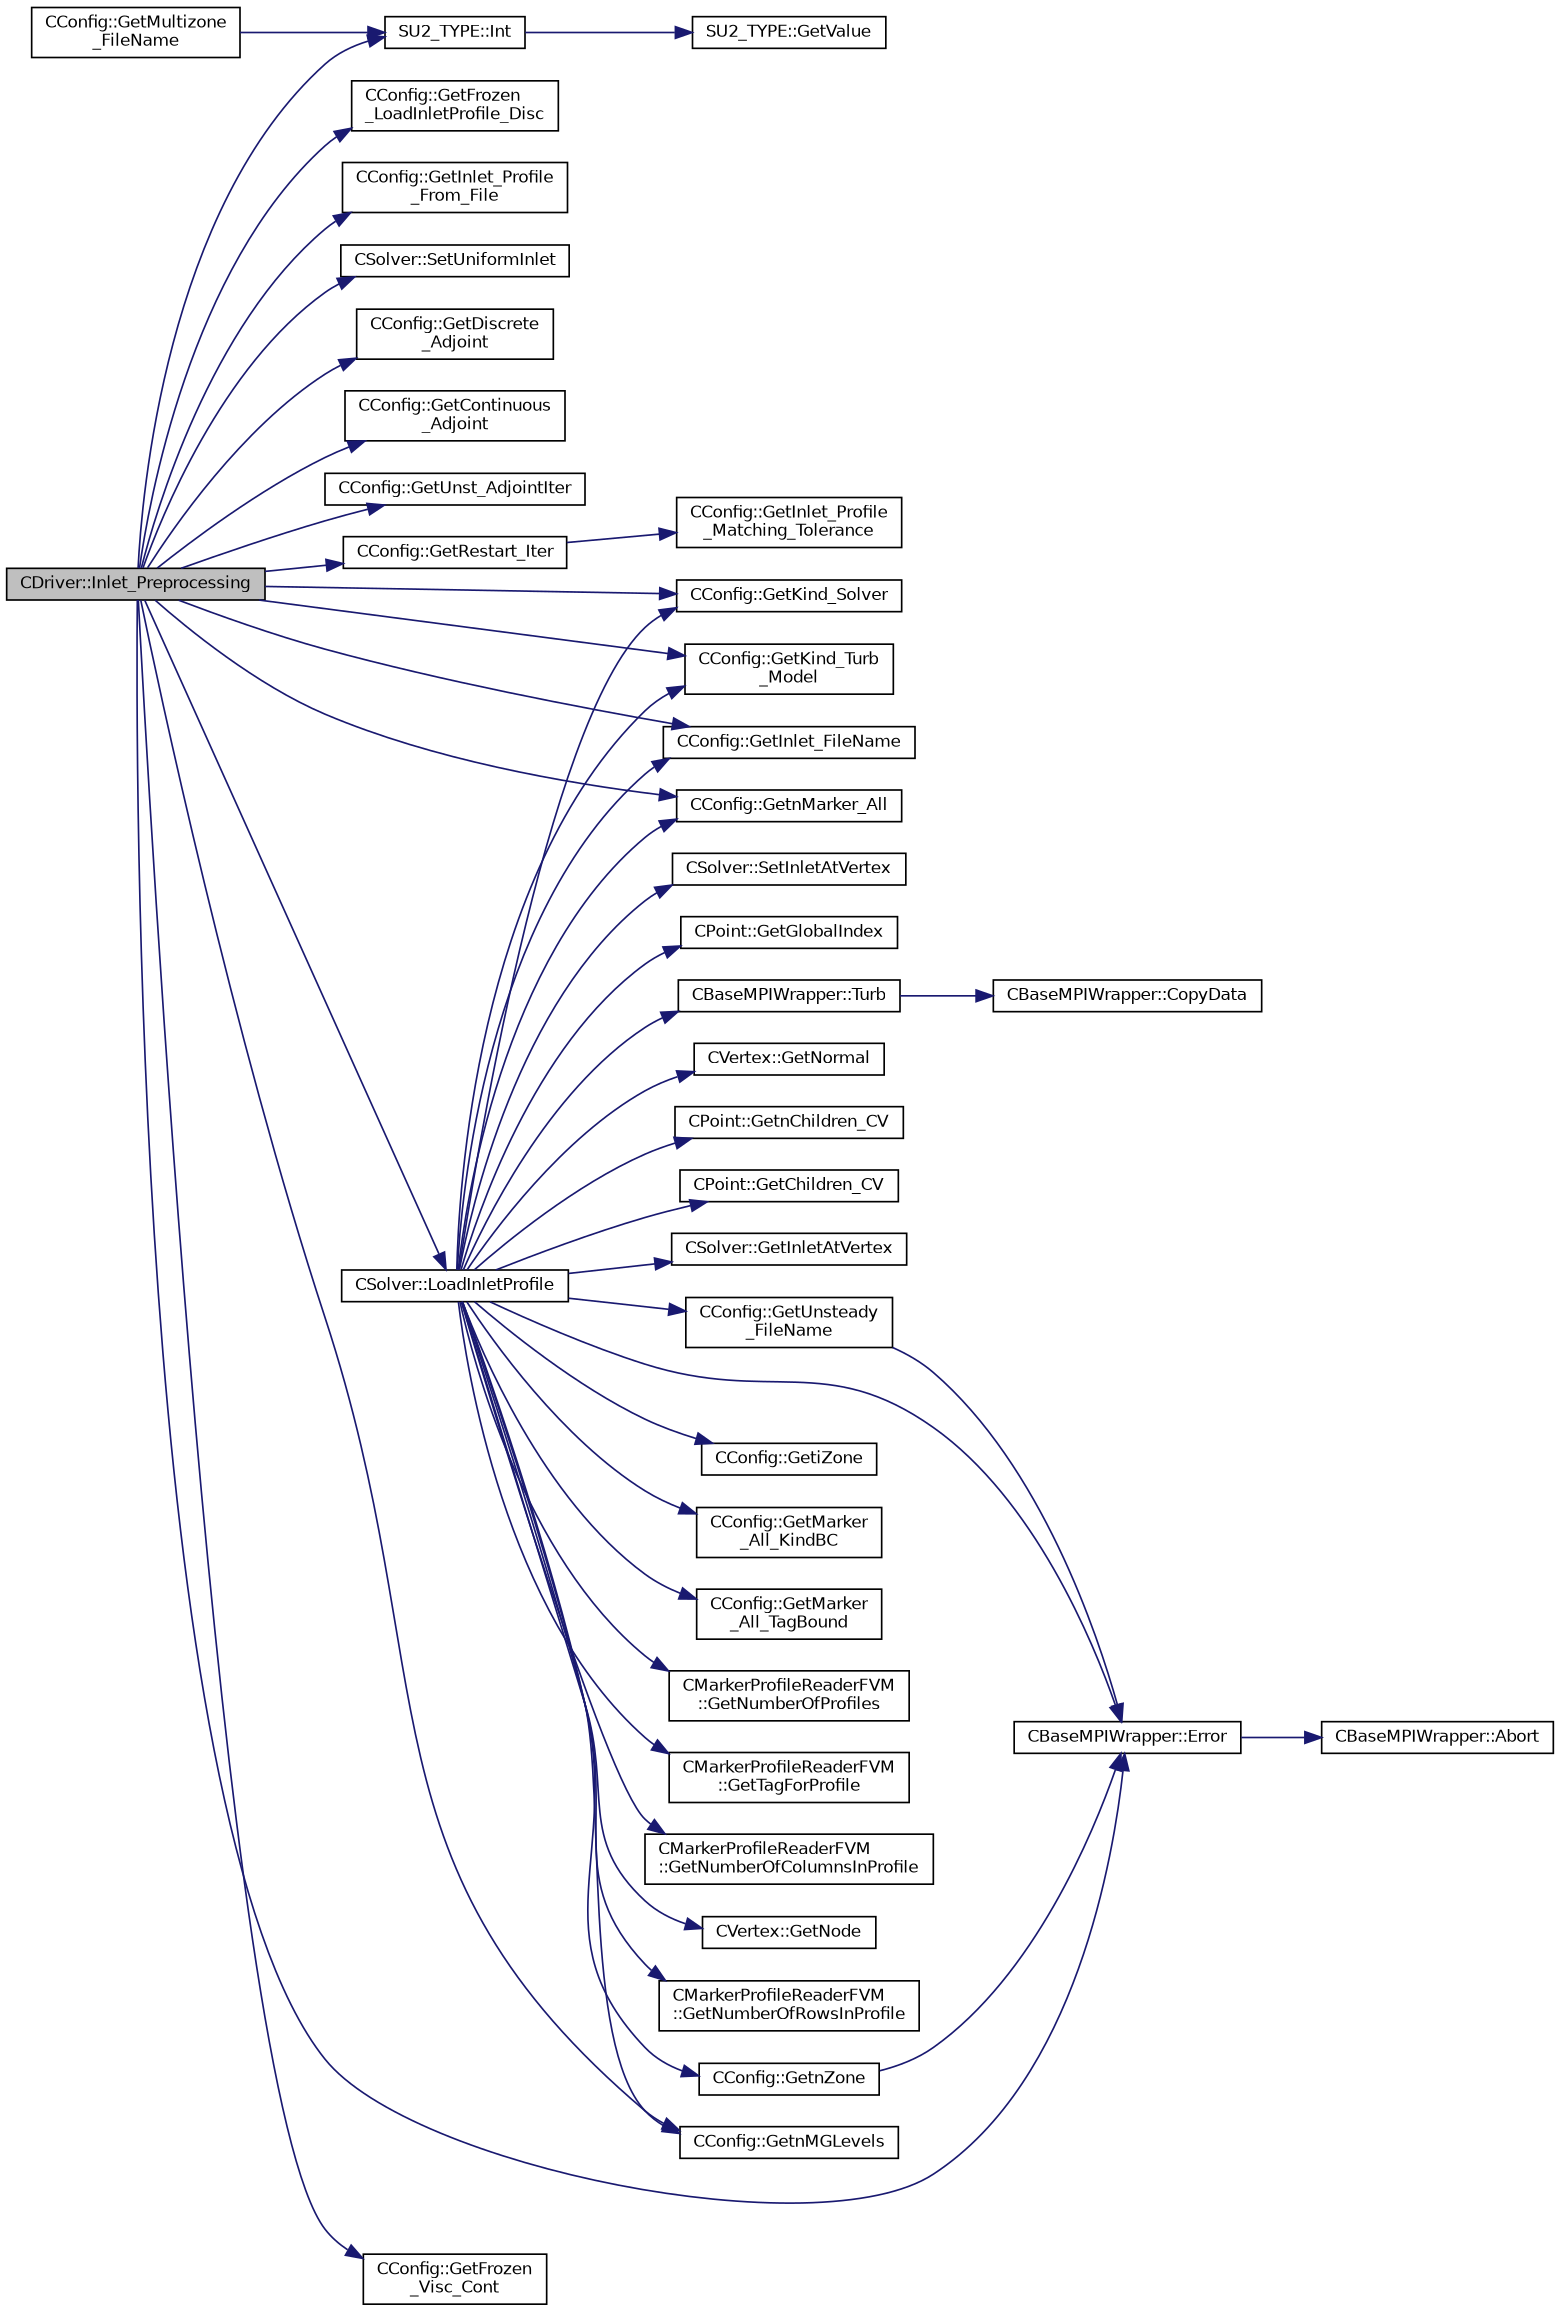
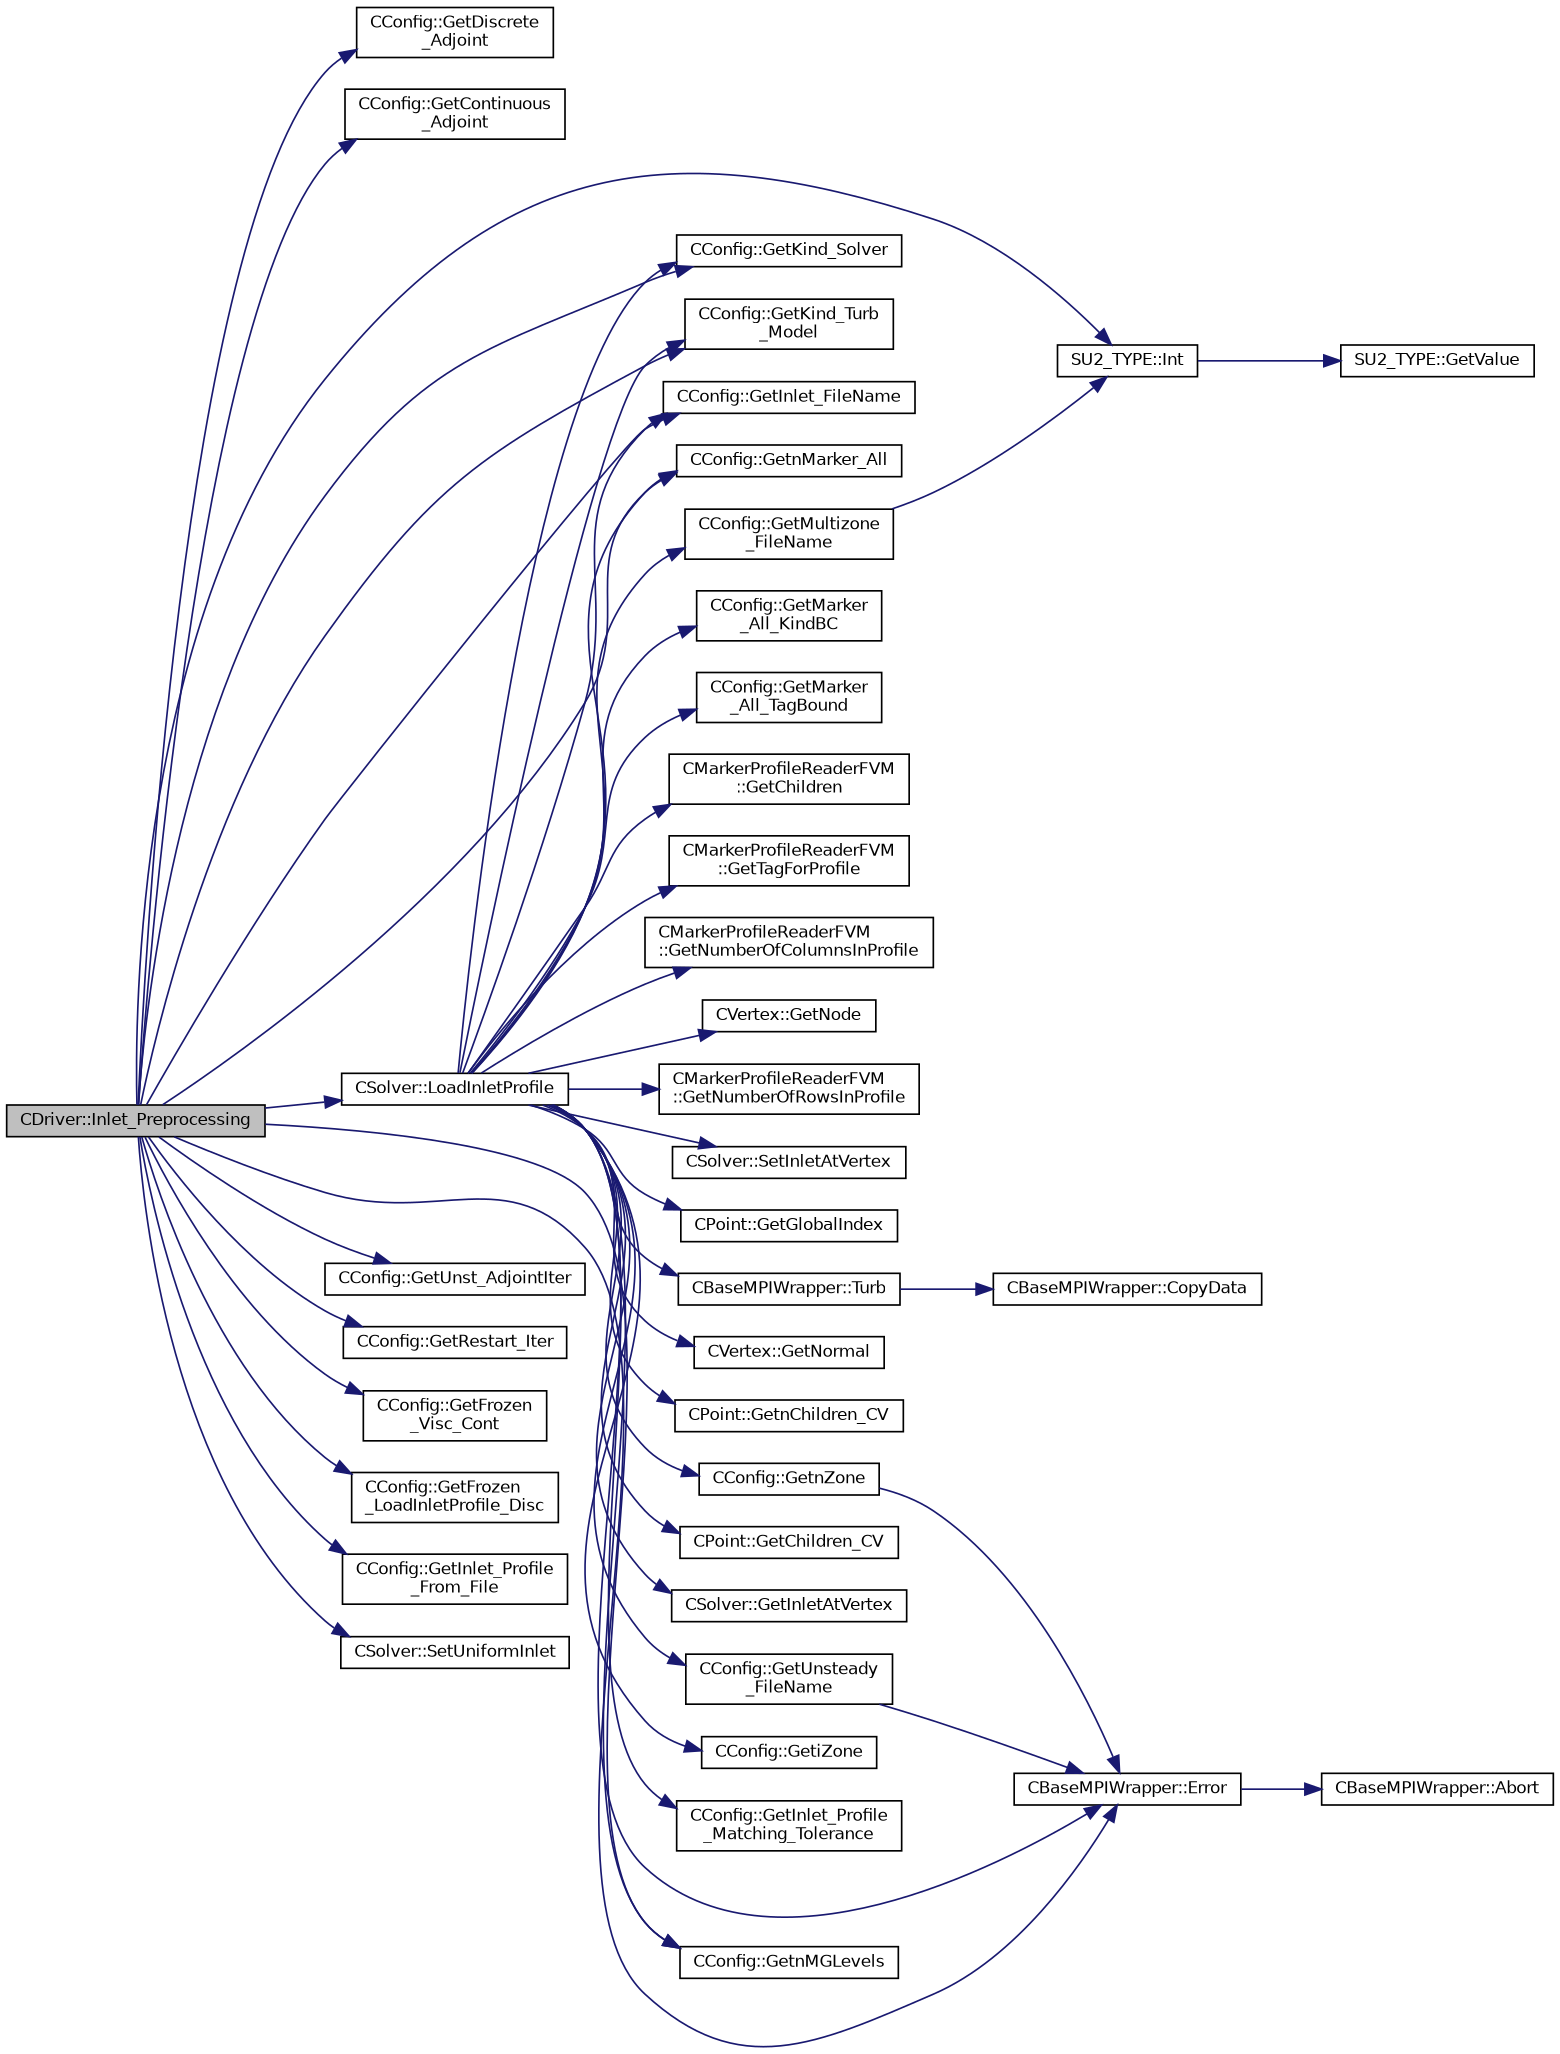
edge "CConfig::GetRestart_Iter" -> "CConfig::GetInlet_Profile _Matching_Tolerance": now "CSolver::LoadInletProfile" -> "CConfig::GetInlet_Profile _Matching_Tolerance"
edge "CSolver::LoadInletProfile" -> "CConfig::GetMultizone _FileName": added
node "CMarkerProfileReaderFVM ::GetNumberOfProfiles": label "CMarkerProfileReaderFVM ::GetNumberOfProfiles" -> "CMarkerProfileReaderFVM ::GetChildren"
